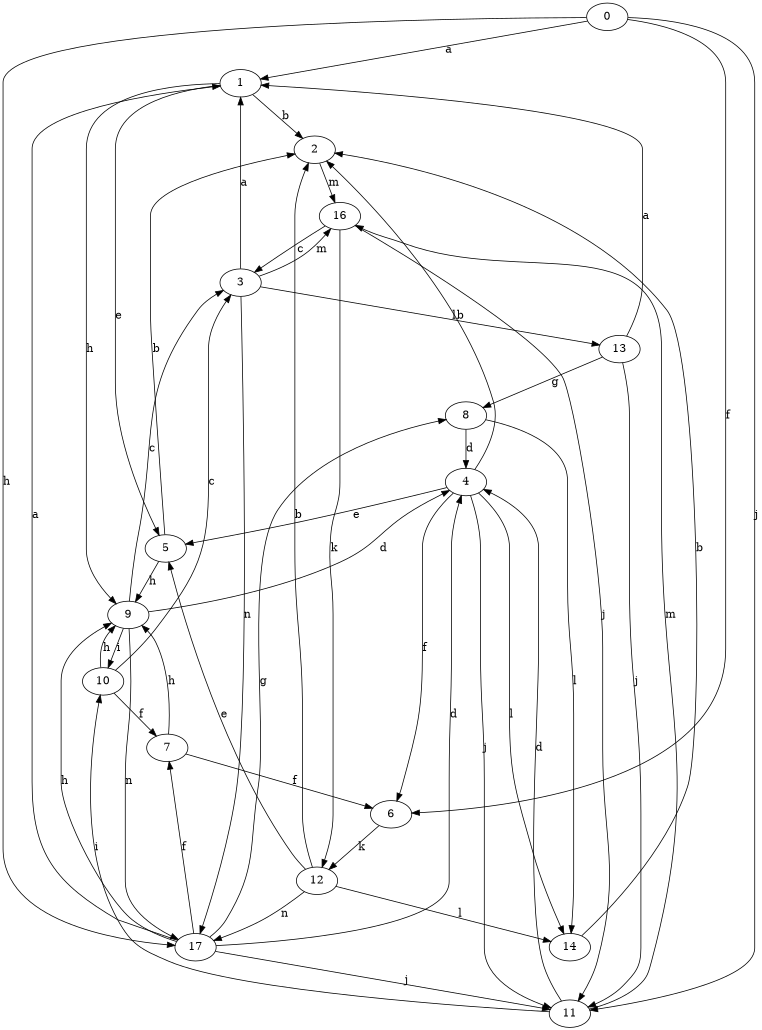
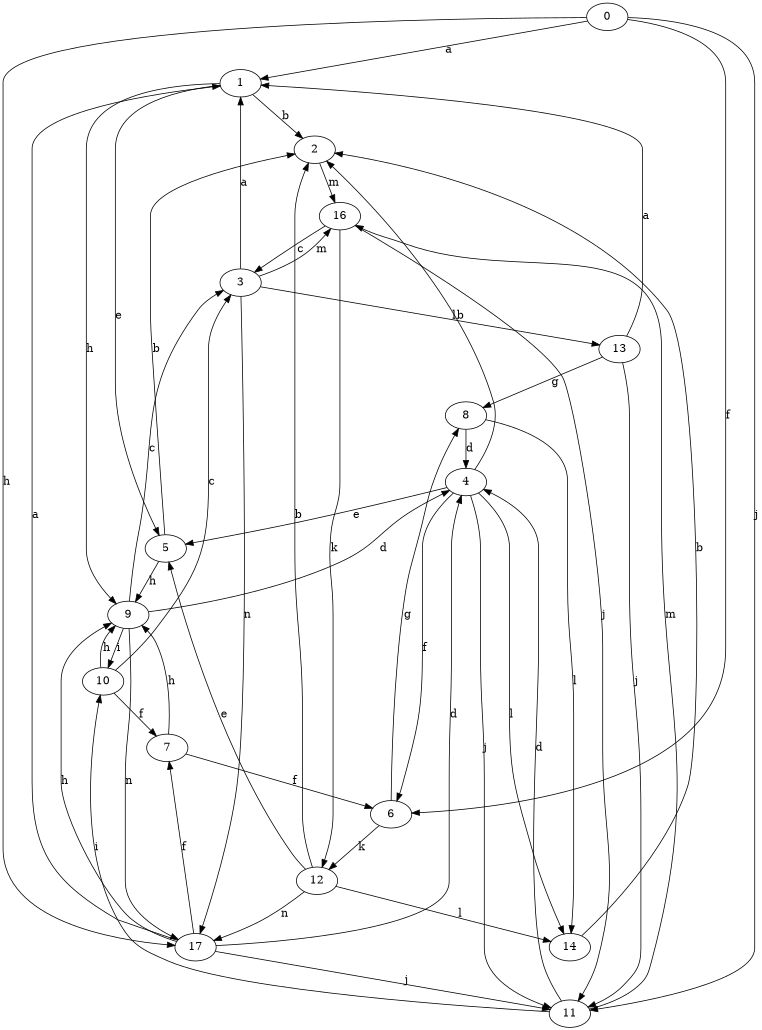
edge "17" -> "8": now "6" -> "8"
